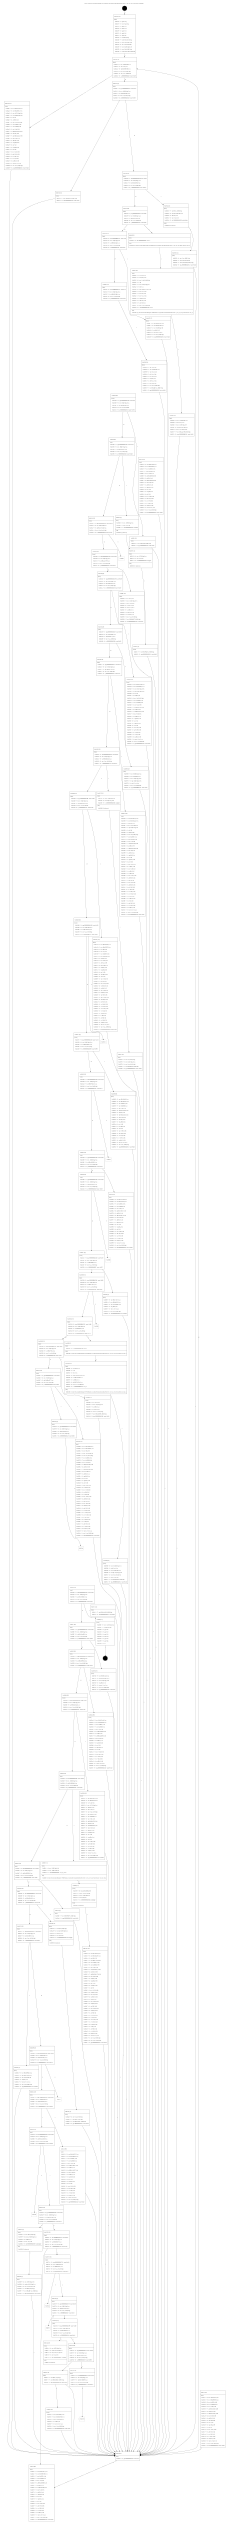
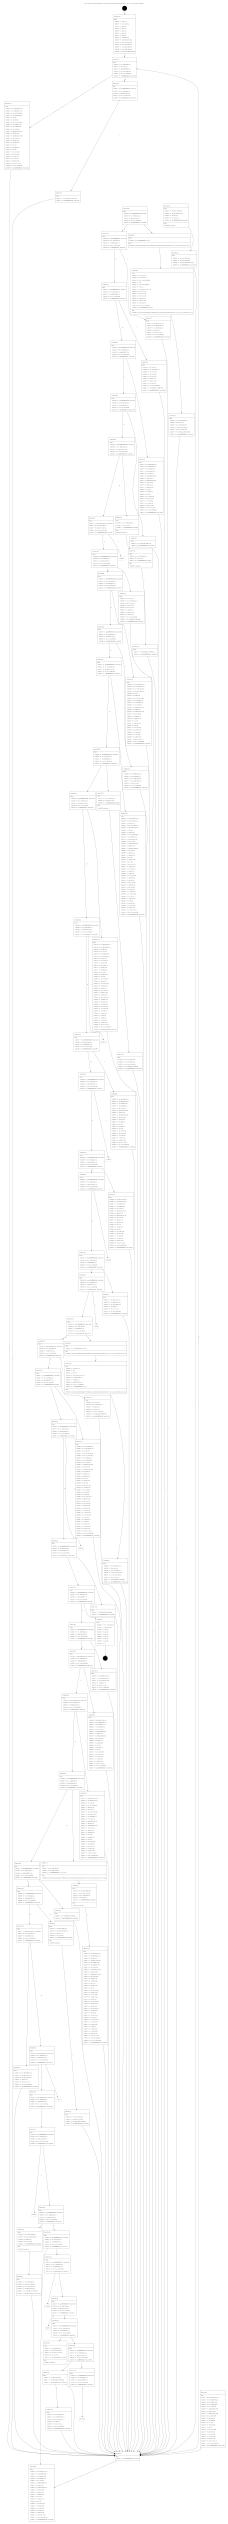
node "0x4012d8 [28]": removed
node "0x401348 [28]": added
node "0x401594 [28]": added
node "0x401e12 [88]": removed
